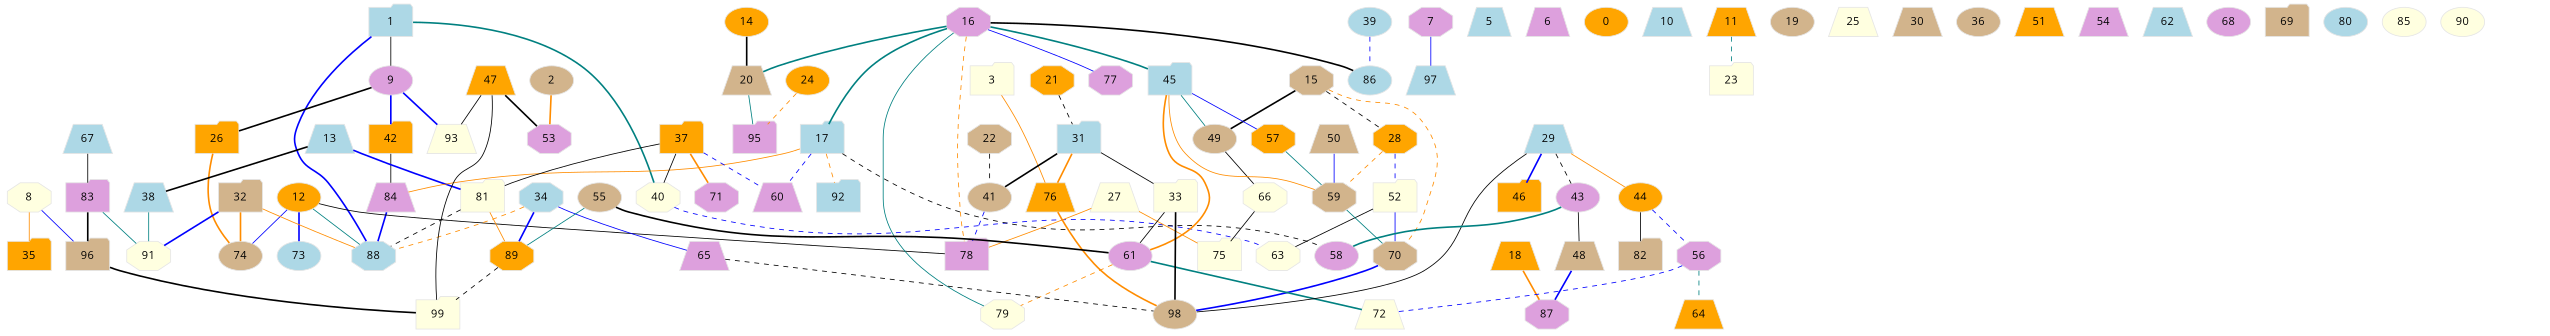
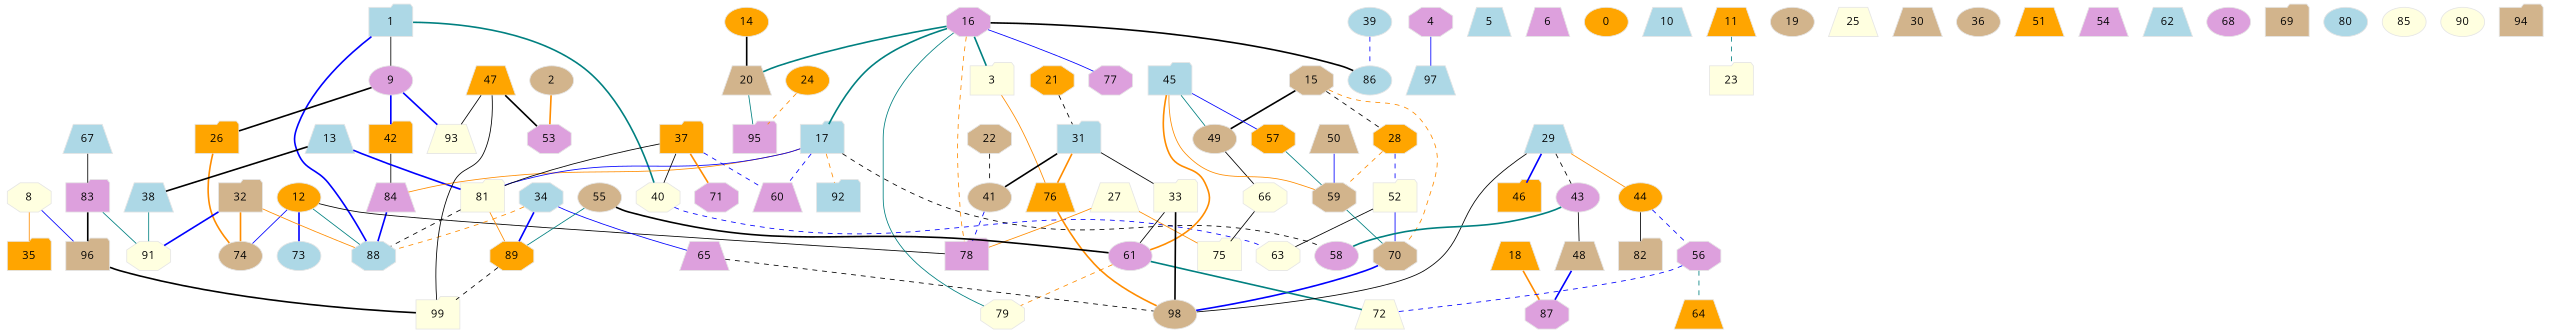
node "7": label "7" -> "4"
node "94": added
edge "16" -- "45": now "16" -- "3"
edge "17" -- "81": added
